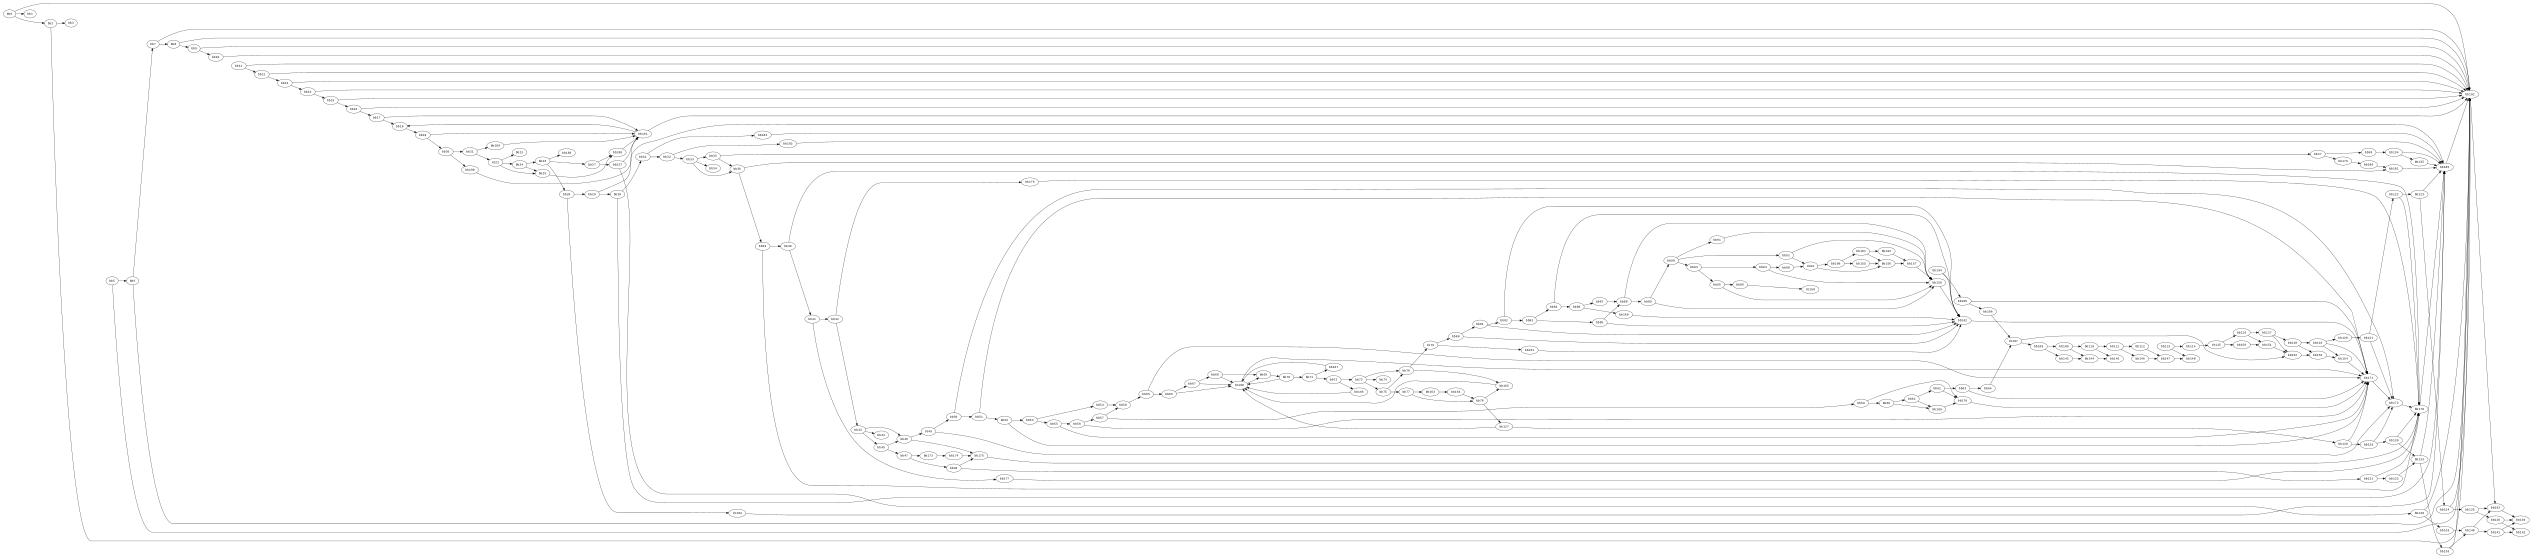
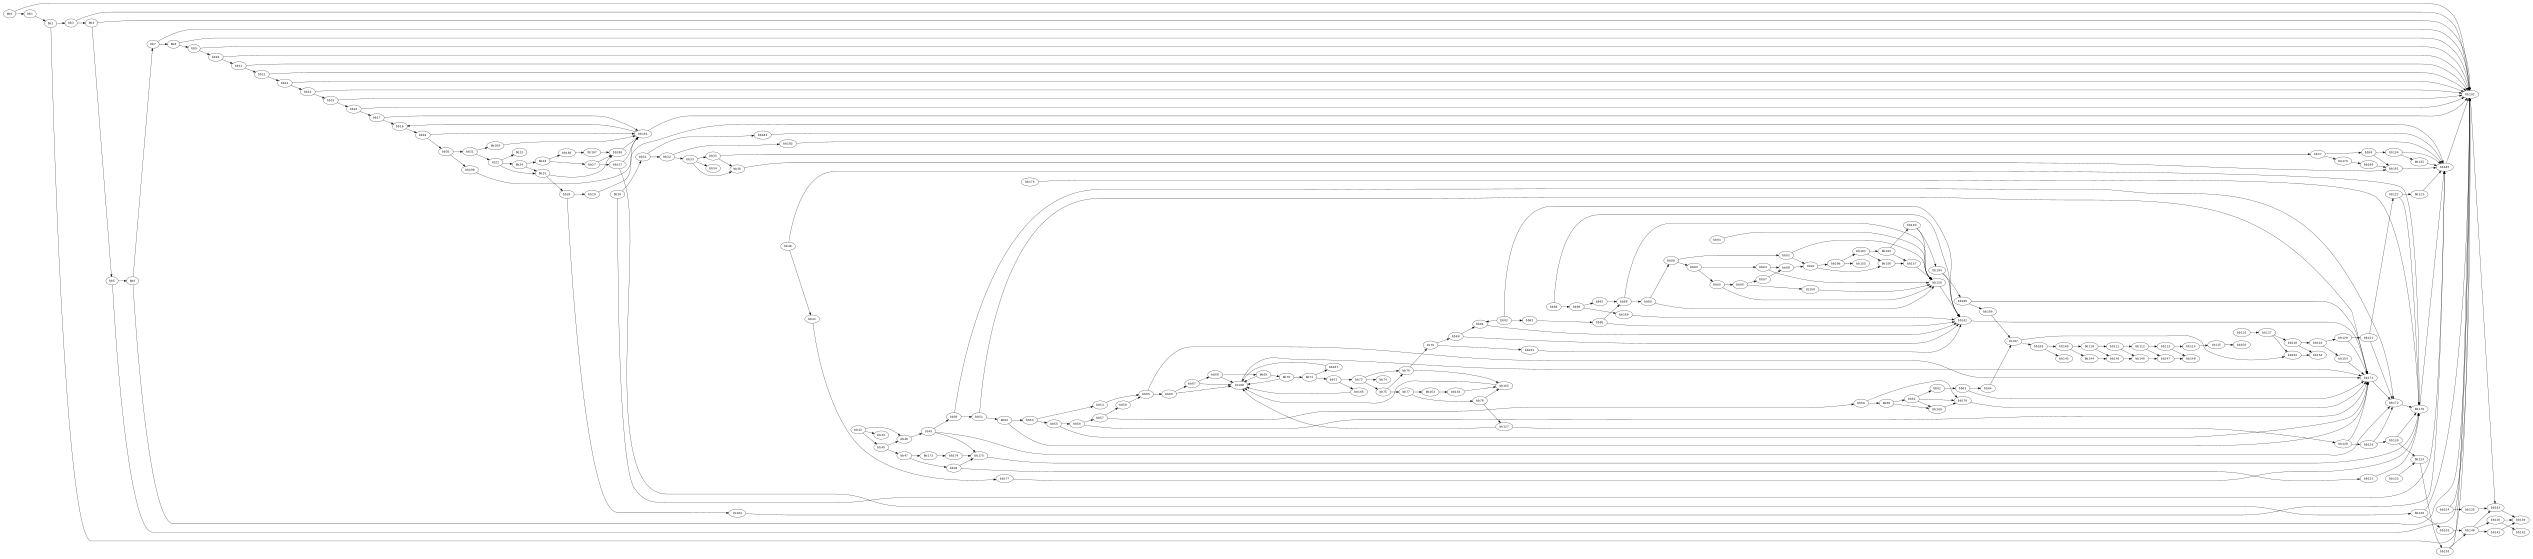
edge "bb3" -> "bb192": added
edge "bb0" -> "bb2": now "bb1" -> "bb2"
node "bb4": added
edge "bb10" -> "bb11": added
node "bb187": added
edge "bb38" -> "bb181": added
edge "bb26" -> "bb28": now "bb25" -> "bb28"
edge "bb29" -> "bb30": removed
node "bb103": added
node "bb39": removed
edge "bb90" -> "bb91": removed
edge "bb155" -> "bb156": removed
node "bb97": added
edge "bb158" -> "bb159": added
edge "bb83" -> "bb84": removed
edge "bb133" -> "bb185": removed
node "bb42": removed
edge "bb81" -> "bb82": reversed
edge "bb115" -> "bb116": removed
node "bb151": removed
edge "bb112" -> "bb113": added
edge "bb123" -> "bb124": removed
edge "bb119" -> "bb171": now "bb120" -> "bb171"
edge "bb153" -> "bb154": removed
edge "bb143" -> "bb144": removed
edge "bb145" -> "bb146": added
edge "bb168" -> "bb69": reversed
edge "bb62" -> "bb170": now "bb61" -> "bb170"
edge "bb164" -> "bb78": now "bb164" -> "bb165"
edge "bb54" -> "bb58": now "bb54" -> "bb65"
edge "bb46" -> "bb175": now "bb49" -> "bb175"
edge "bb131" -> "bb132": removed
edge "bb125" -> "bb126": now "bb140" -> "bb126"
edge "bb141" -> "bb142": removed
